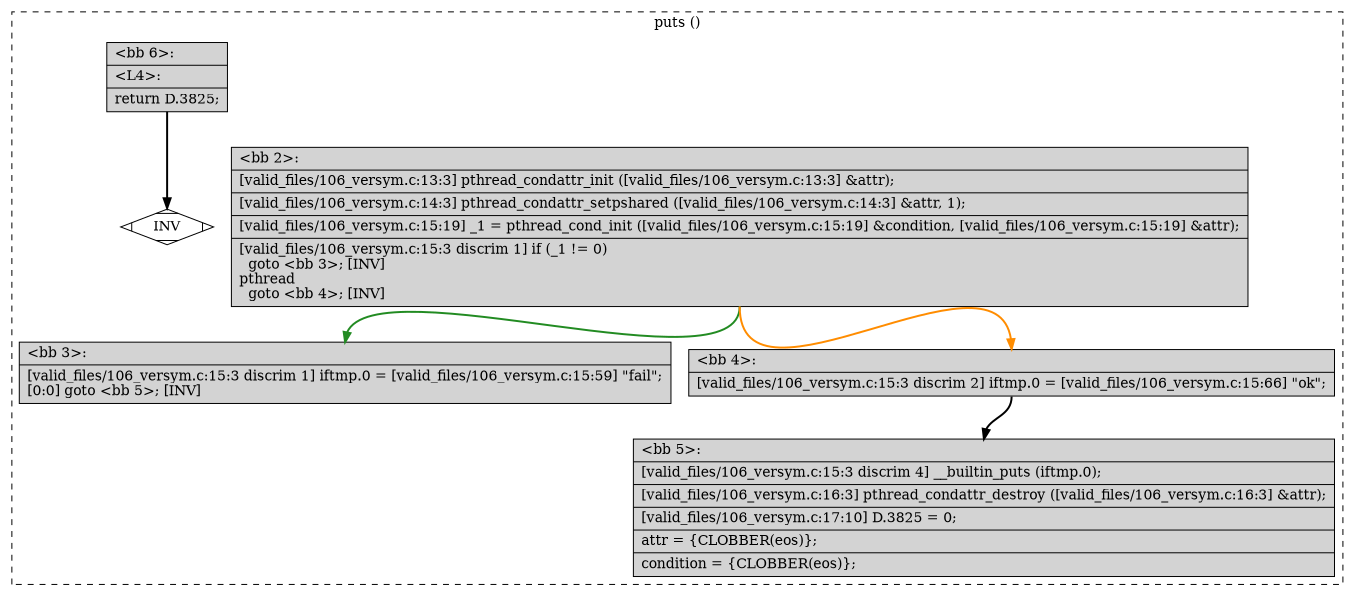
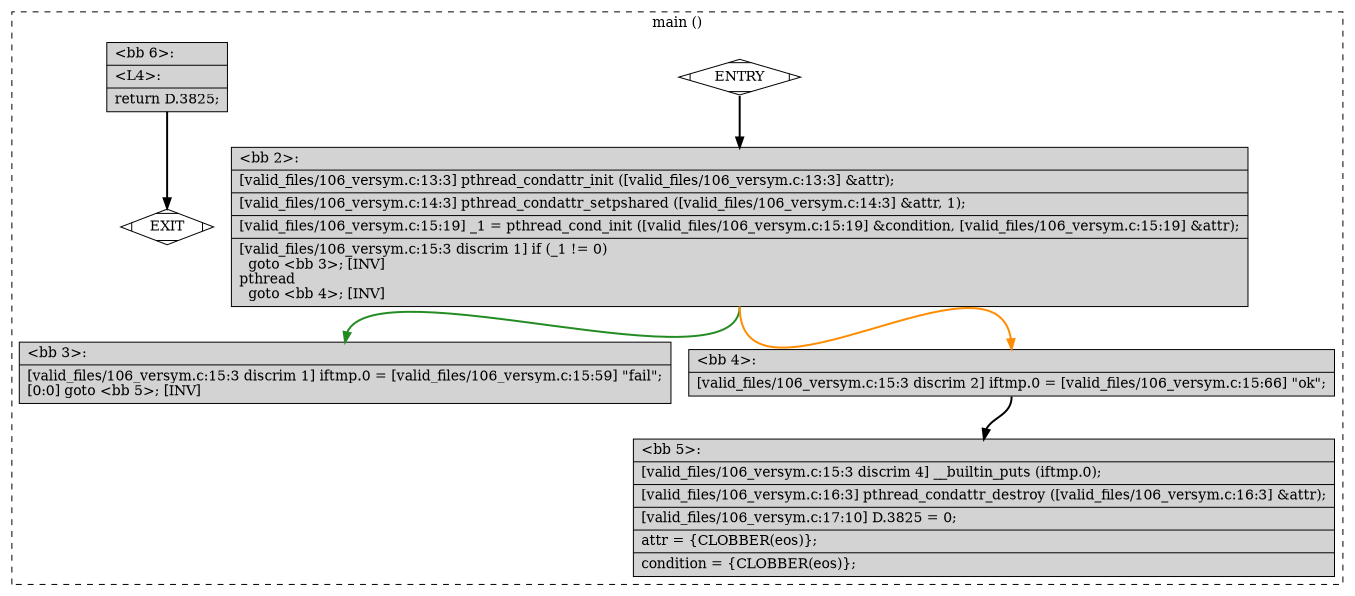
cluster "puts ()": label "puts ()" -> "main ()"
node "ENTRY": added
node "INV": label "INV" -> "EXIT"
